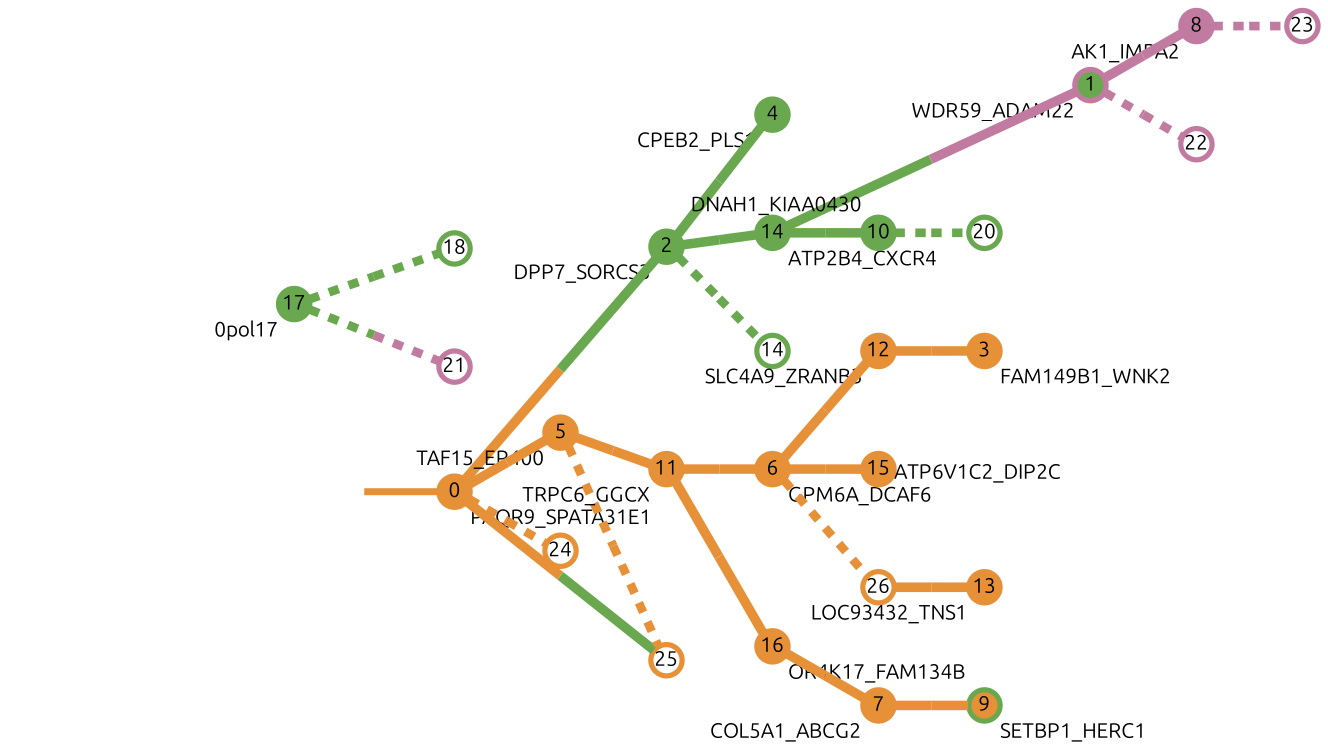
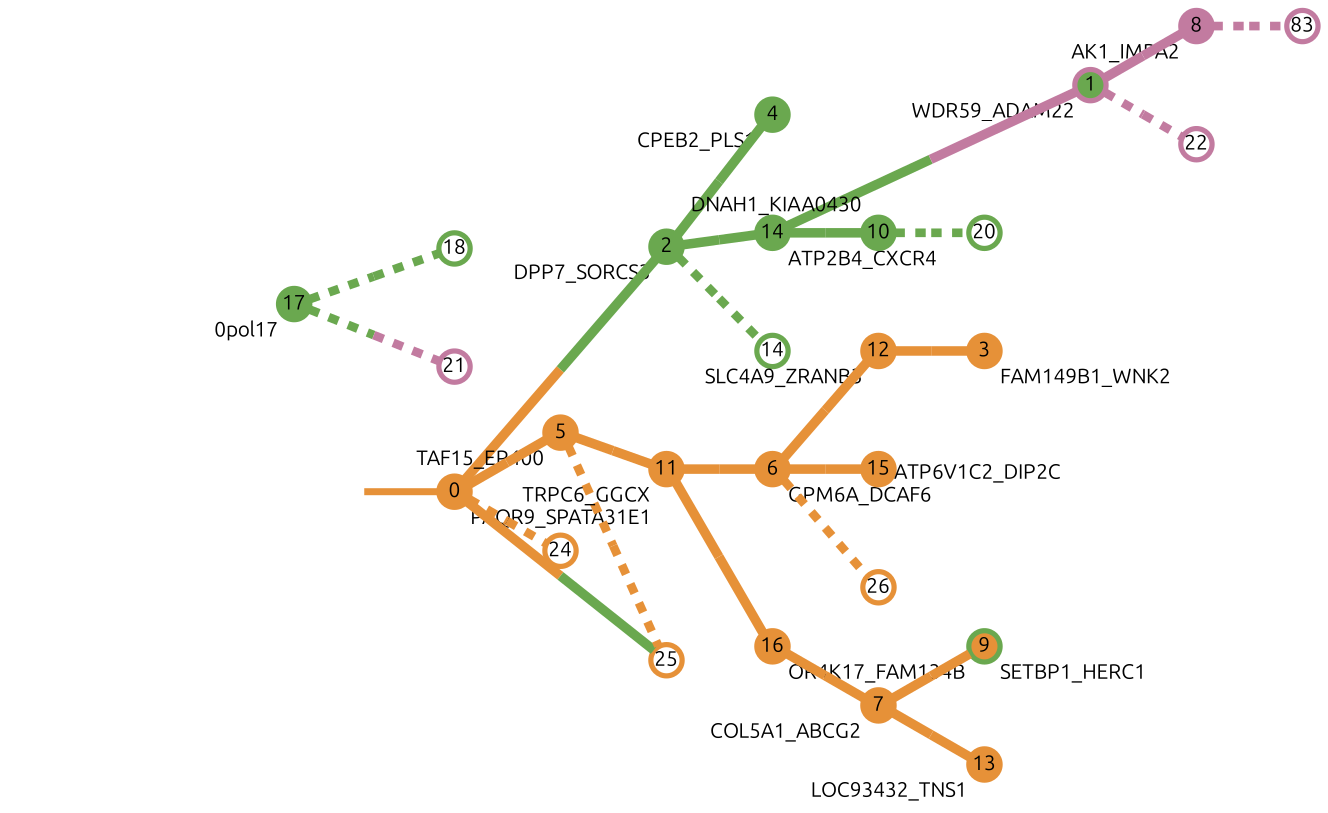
node "23": label "23" -> "83"
edge "26" -> "13 LOC93432_TNS1": now "7 COL5A1_ABCG2" -> "13 LOC93432_TNS1"
